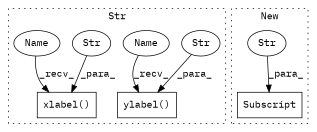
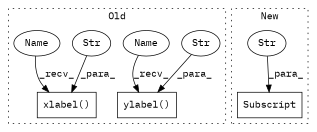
cluster "Str": label "Str" -> "Old"
